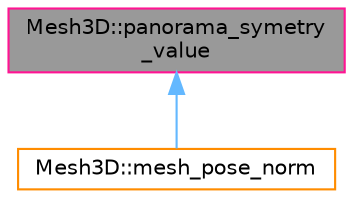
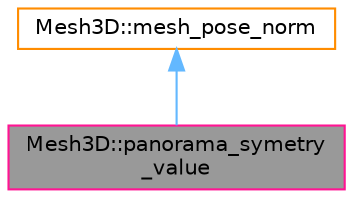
edge "Mesh3D::mesh_pose_norm" -> "Mesh3D::panorama_symetry _value": reversed
